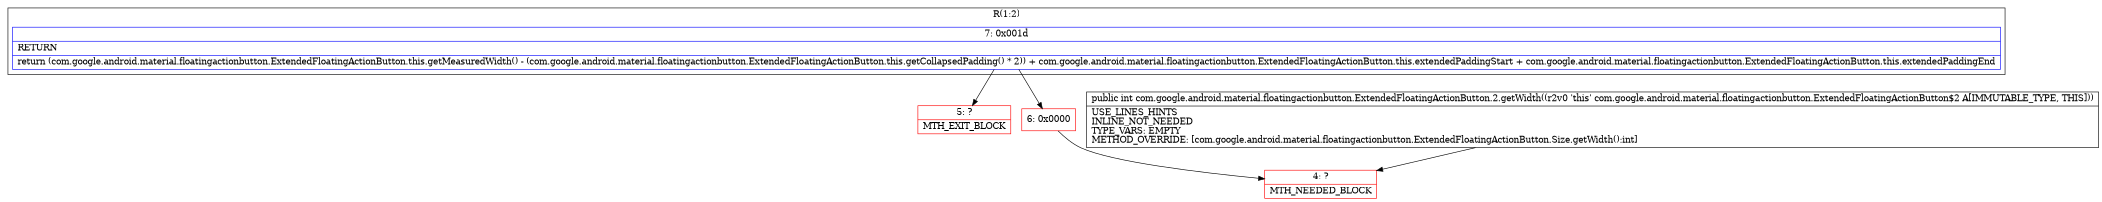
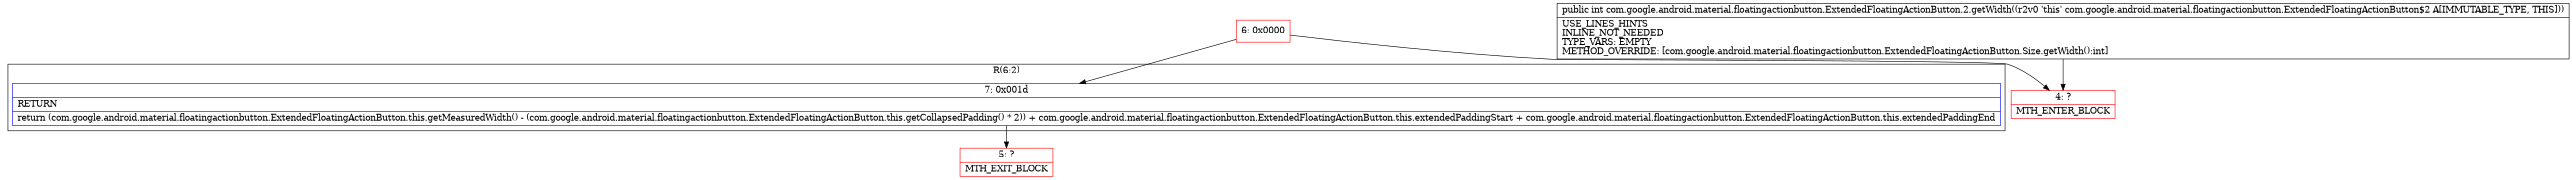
cluster "R(1:2)": label "R(1:2)" -> "R(6:2)"
edge "7: 0x001d" -> "6: 0x0000": reversed
node "4: ?": text "MTH_NEEDED_BLOCK" -> "MTH_ENTER_BLOCK"
